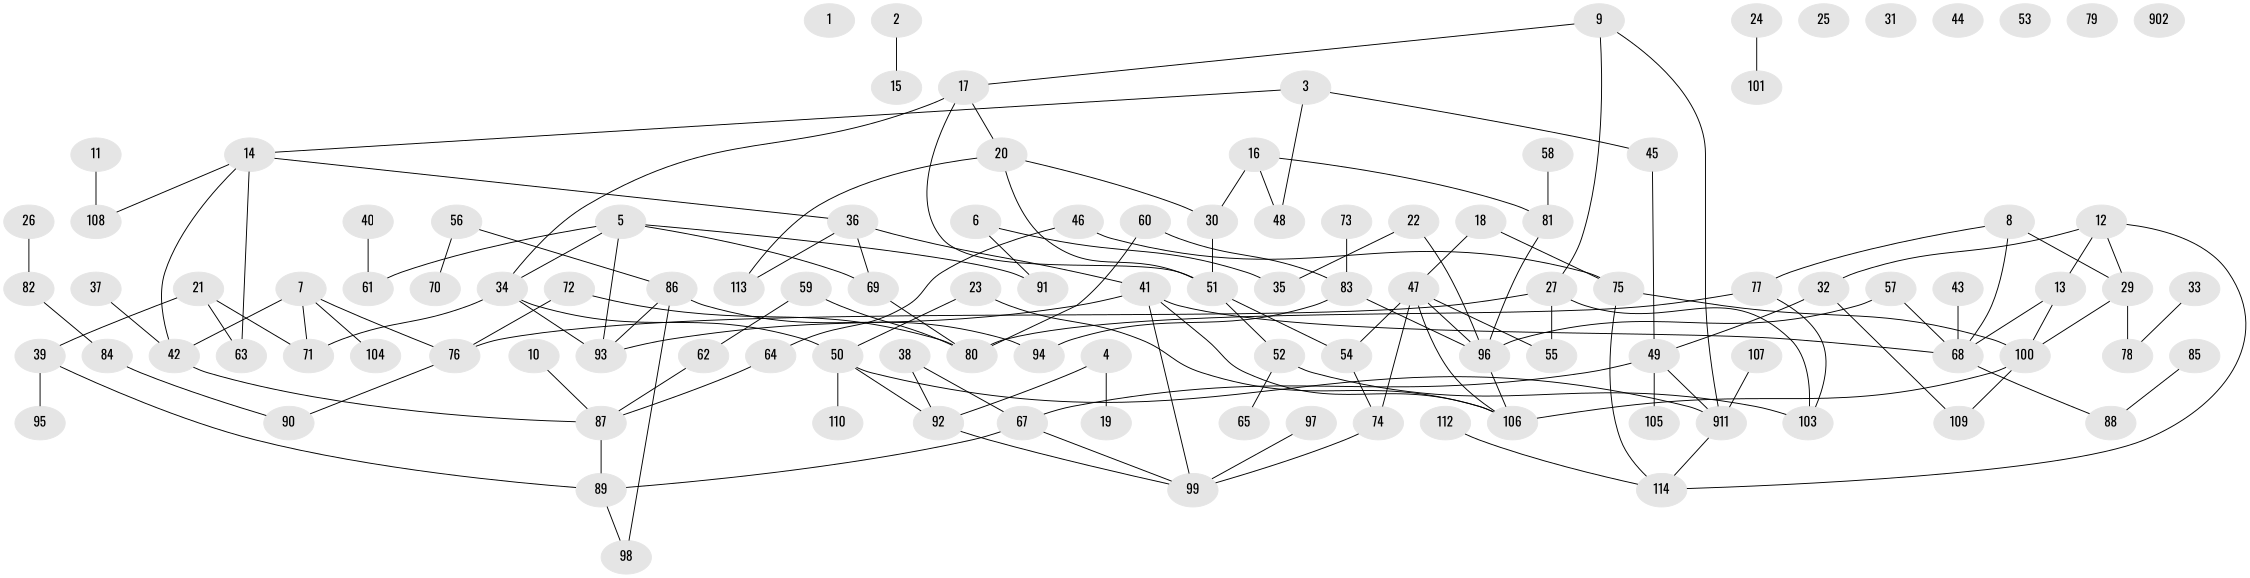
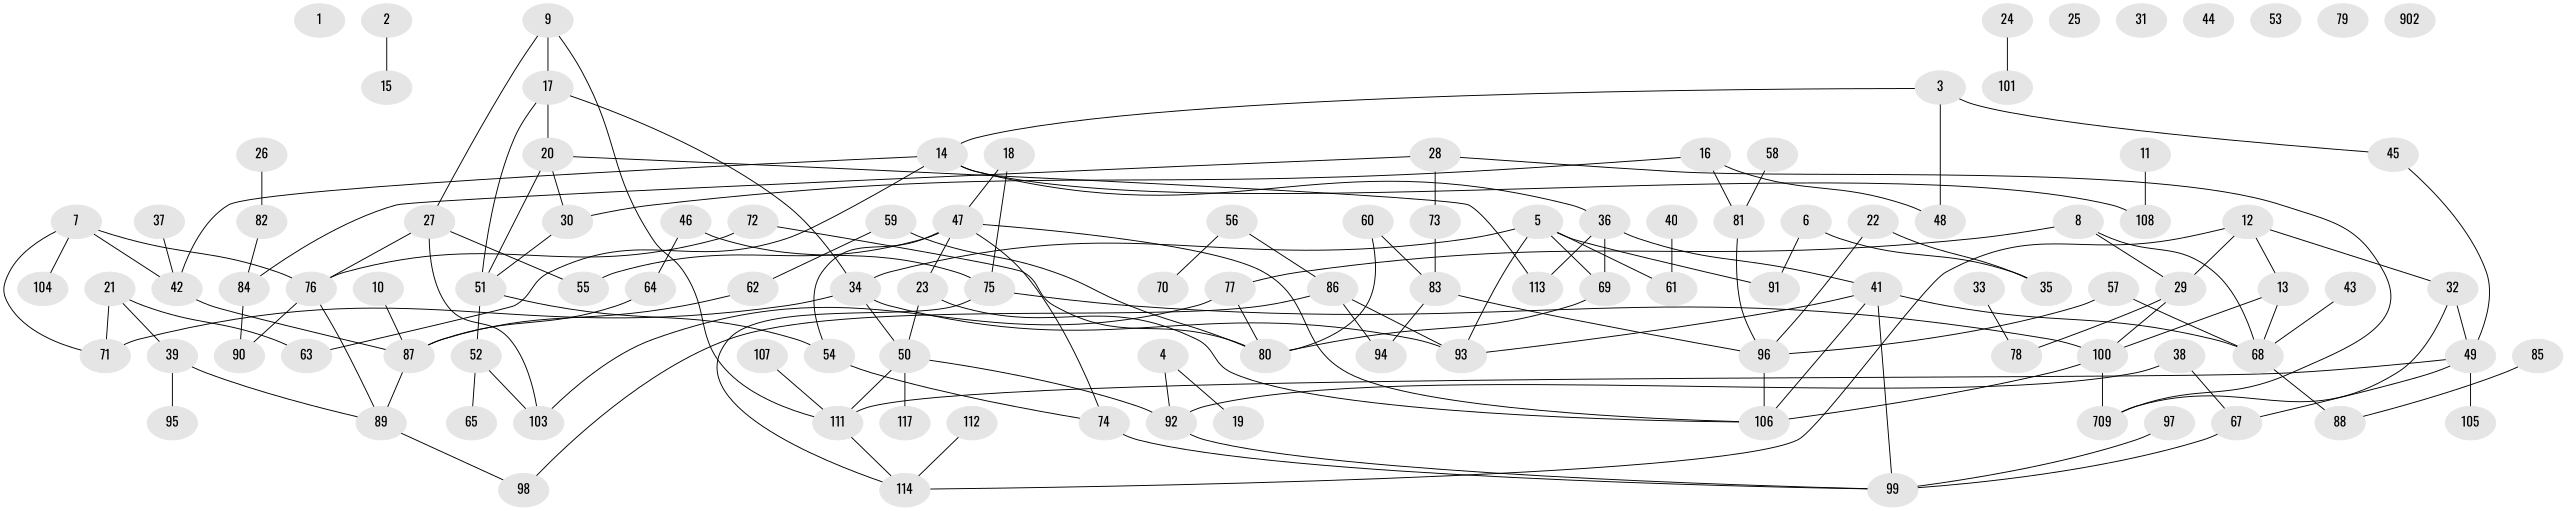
node "28": added
edge "47" -- "96": now "47" -- "23"
node "110": label "110" -> "117"
node "911": label "911" -> "111"
node "109": label "109" -> "709"
edge "67" -- "89": now "76" -- "89"
